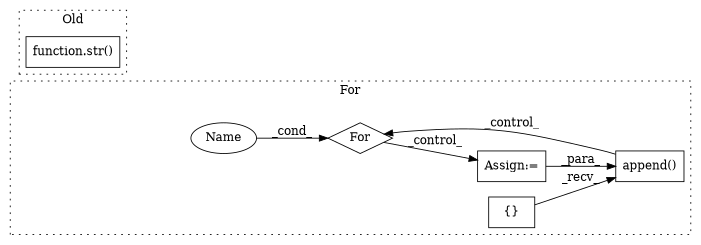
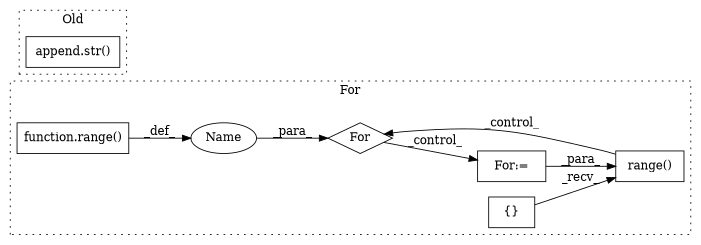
node "function.str()": label "function.str()" -> "append.str()"
edge "Name" -> "For": label "_cond_" -> "_para_"
node "function.range()": added
node "Assign:=": label "Assign:=" -> "For:="
node "append()": label "append()" -> "range()"
